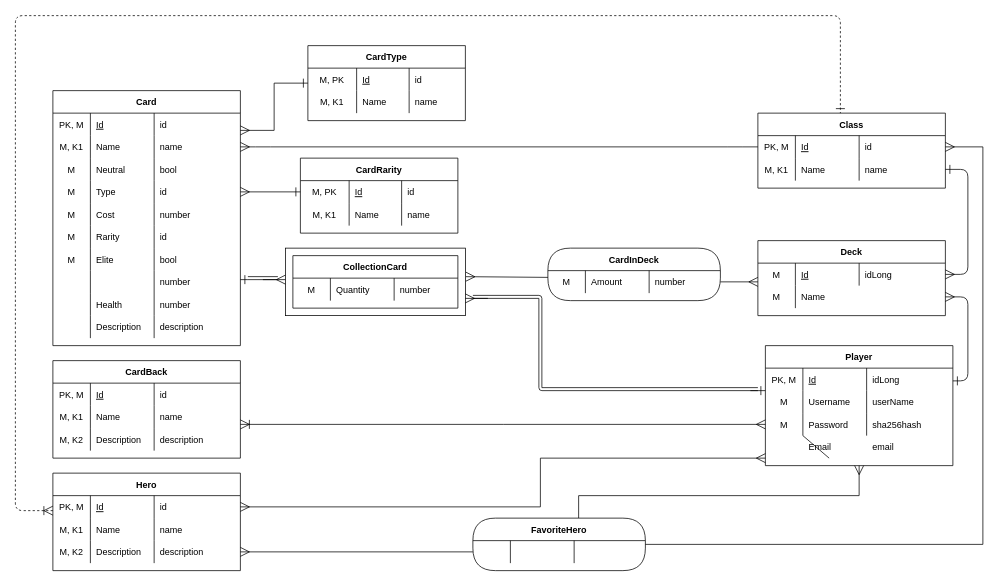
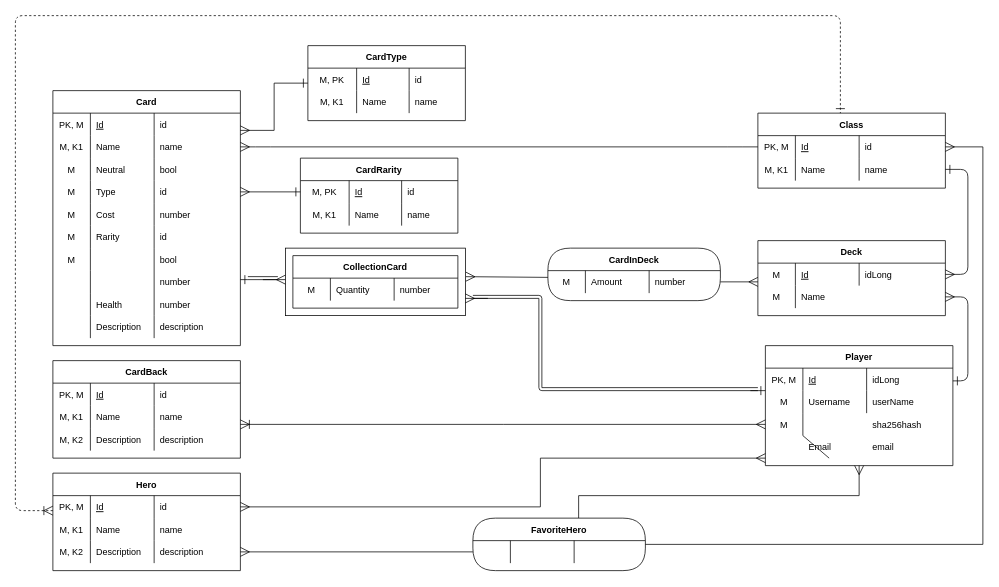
node "Elite": removed
node "Password": removed
